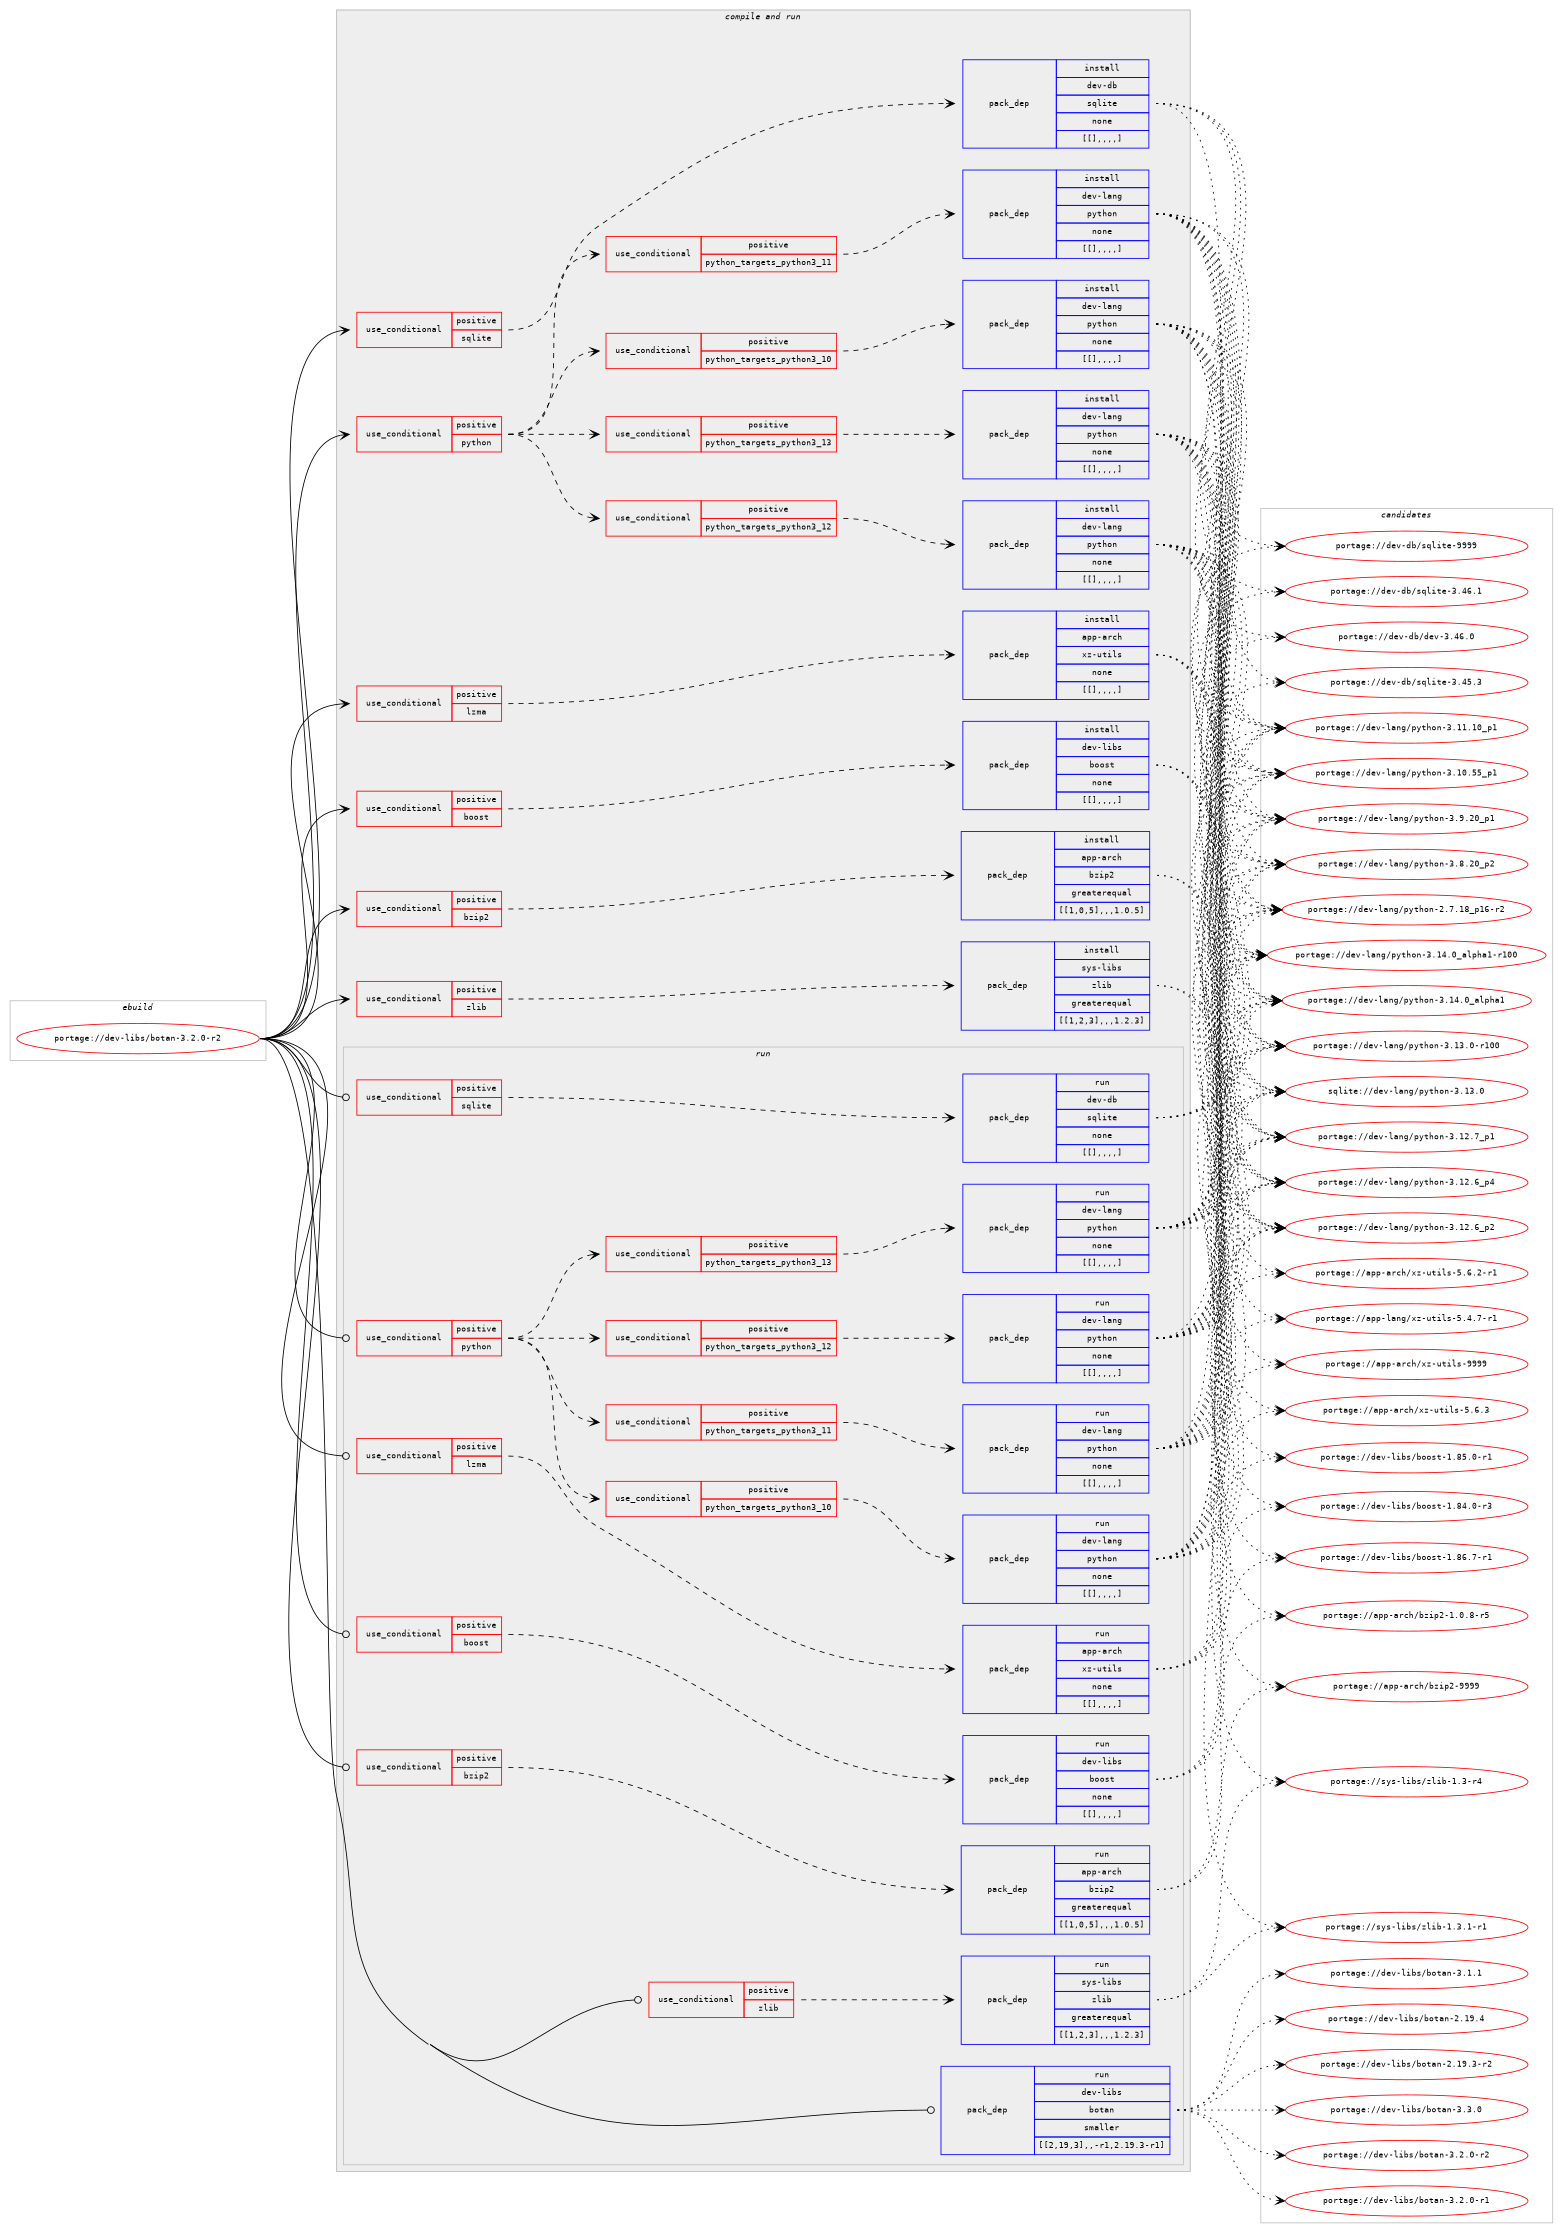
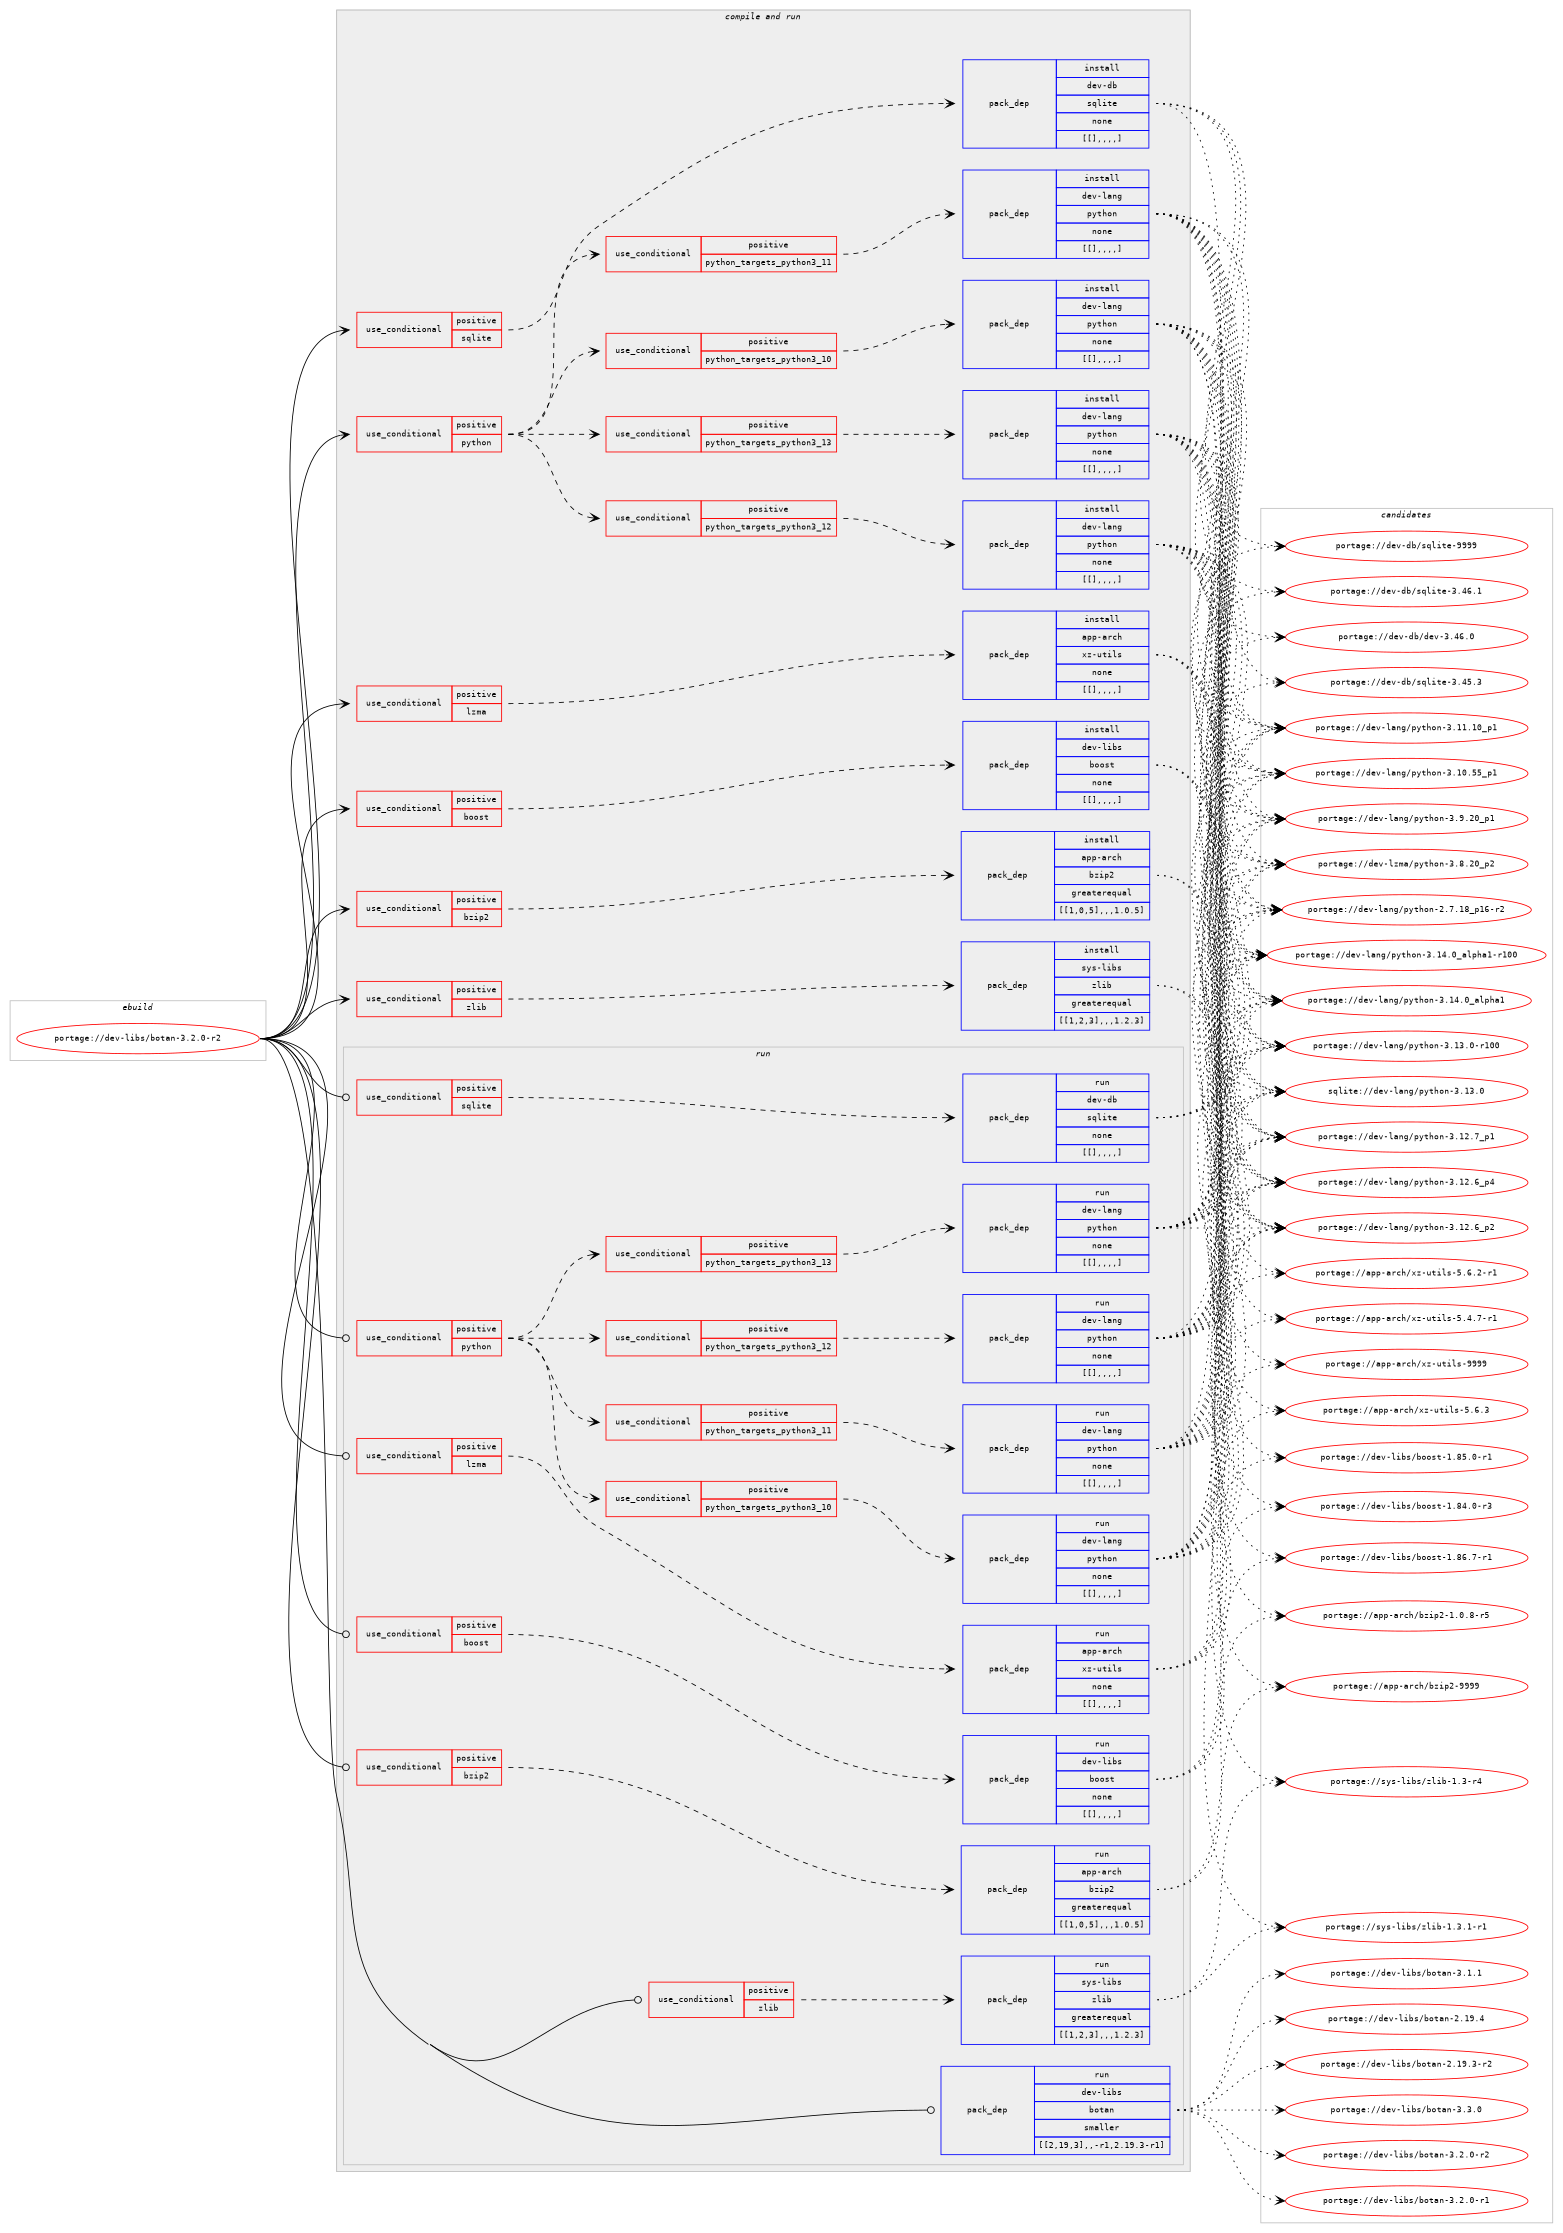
node "portage://dev-lang/python-3.8.20_p2": label "portage://dev-lang/python-3.8.20_p2" -> "portage://dev-lzma/python-3.8.20_p2"
node "portage://app-lang/xz-utils-5.4.7-r1": label "portage://app-lang/xz-utils-5.4.7-r1" -> "portage://app-arch/xz-utils-5.4.7-r1"
